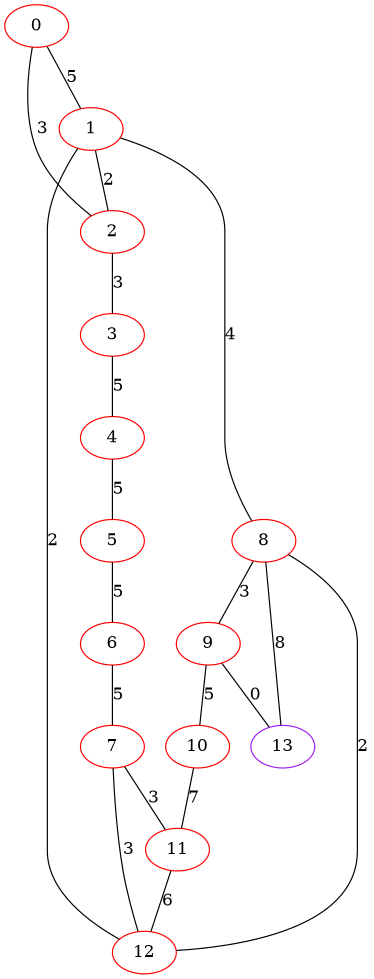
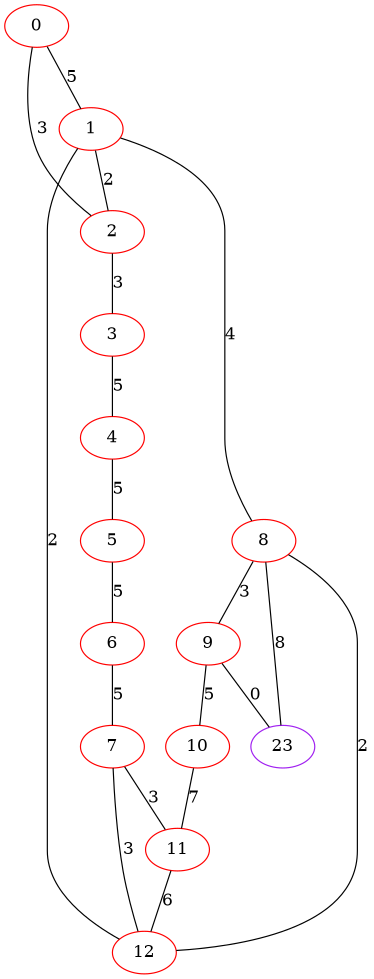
node "13": label "13" -> "23"
